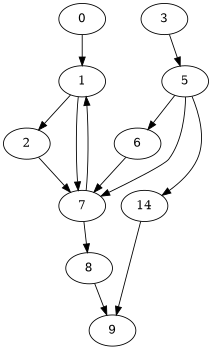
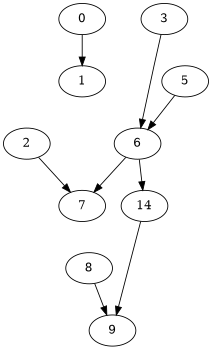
edge "3" -> "5": now "3" -> "6"
edge "1" -> "2": removed
edge "1" -> "7": removed
edge "7" -> "1": removed
edge "5" -> "14": now "6" -> "14"
edge "5" -> "7": removed
edge "7" -> "8": removed
